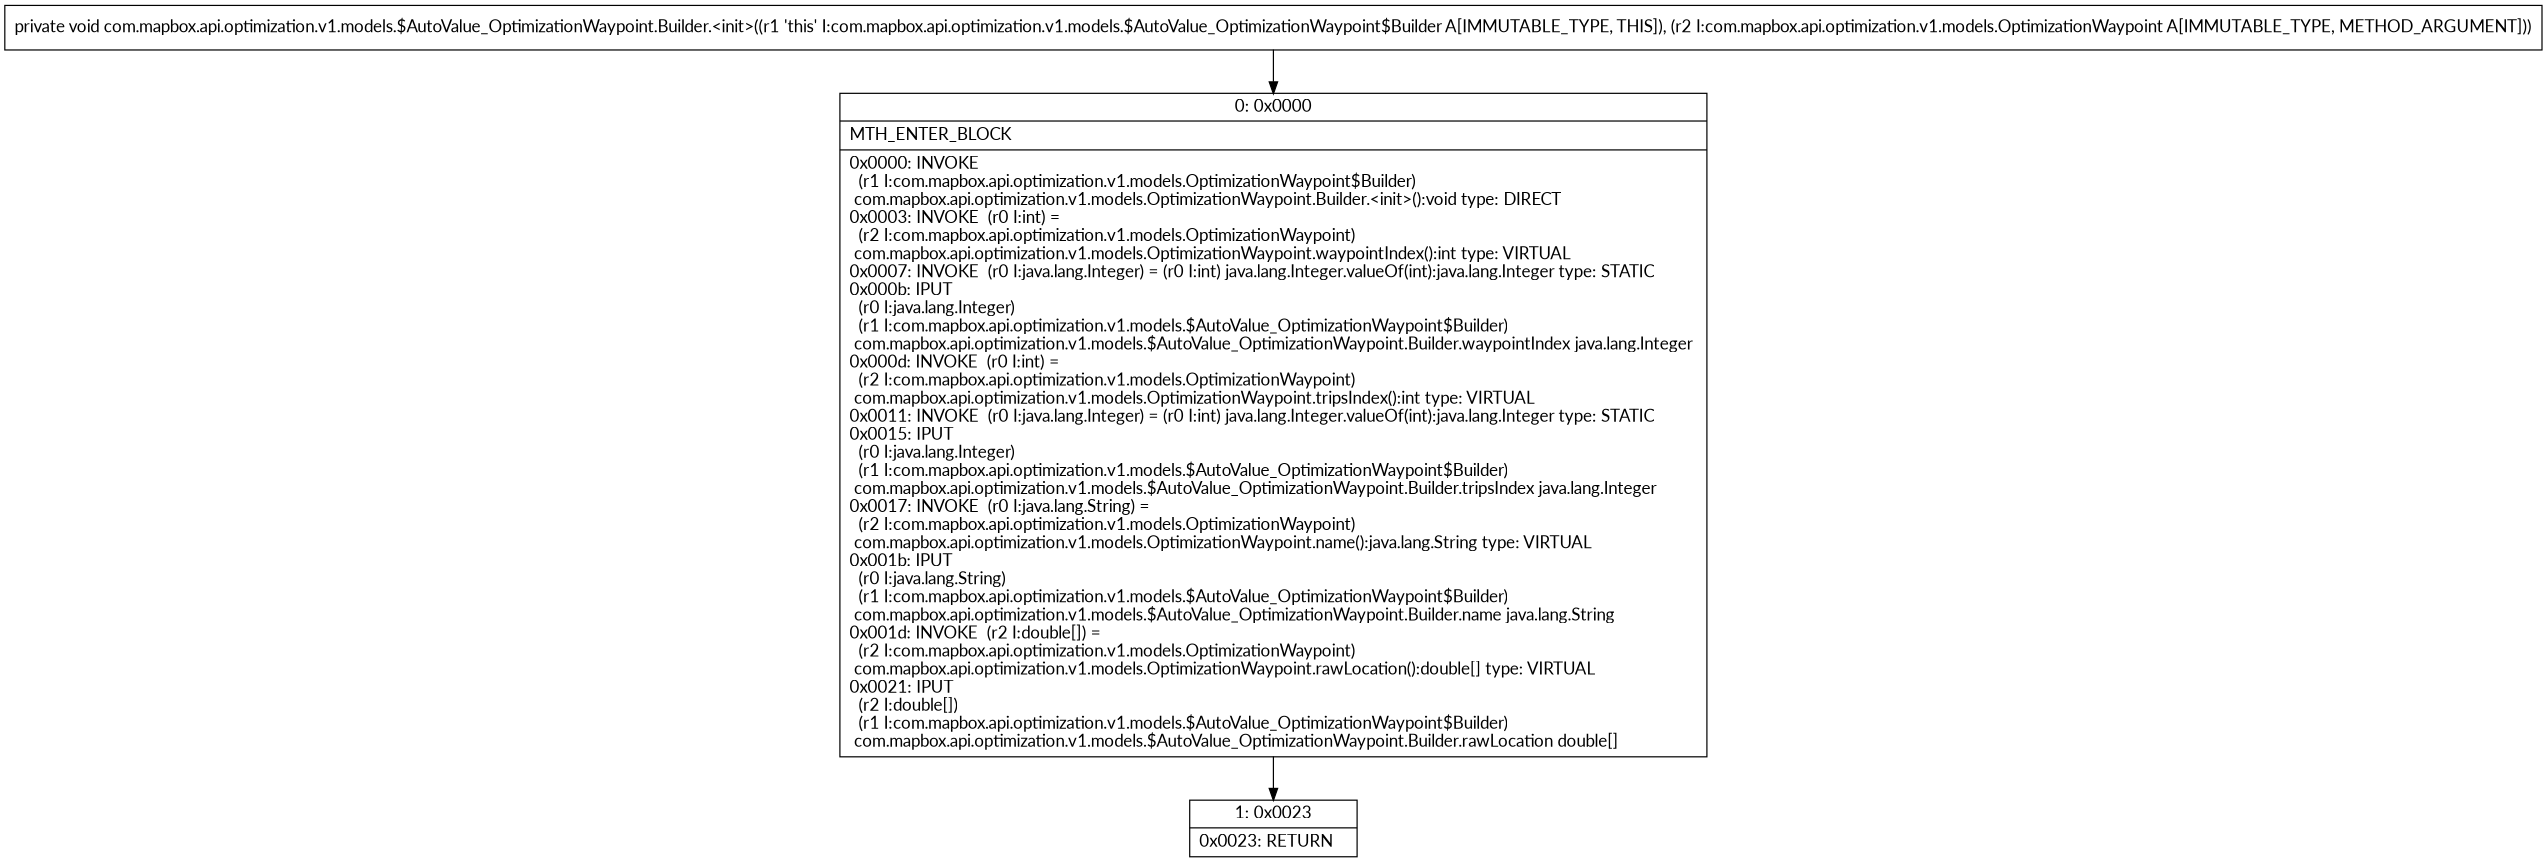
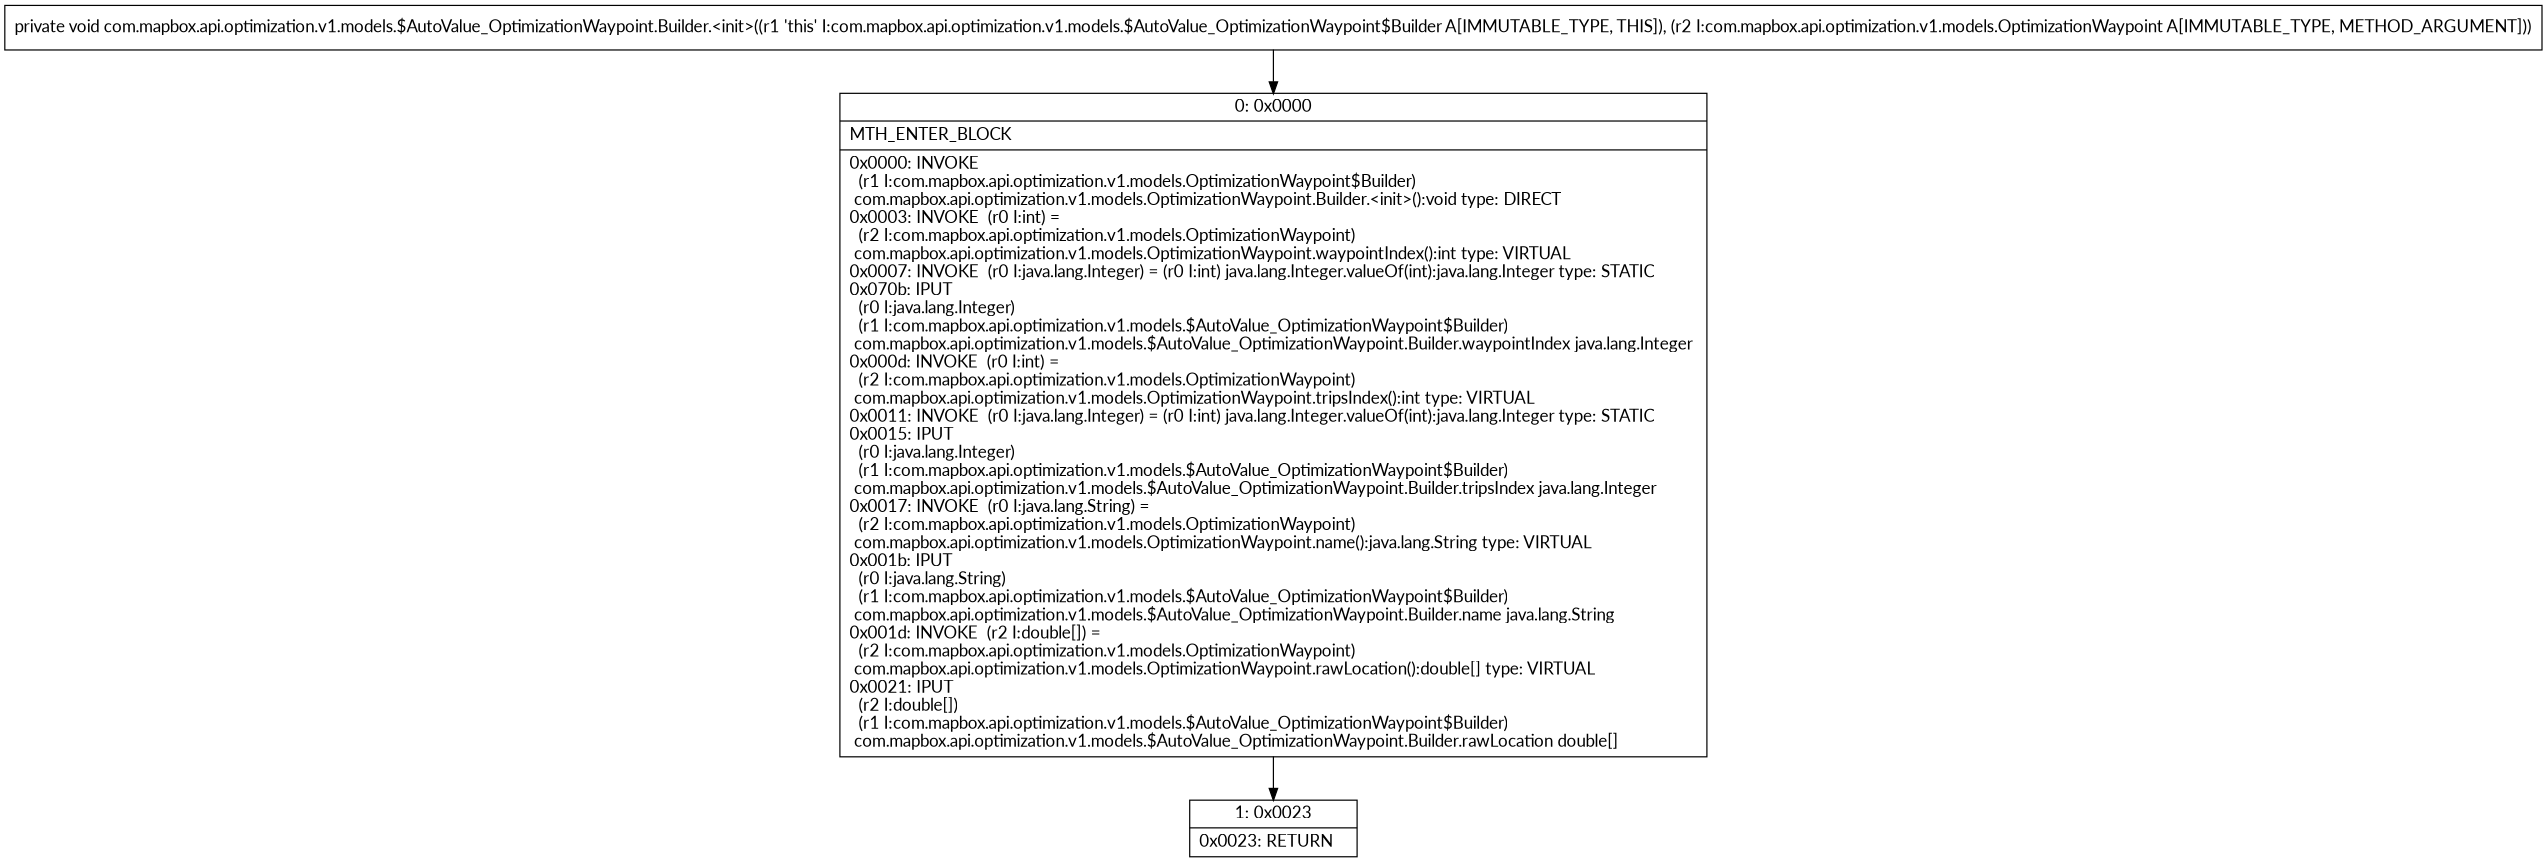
node "0: 0x0000": text "0x000b: IPUT" -> "0x070b: IPUT"
